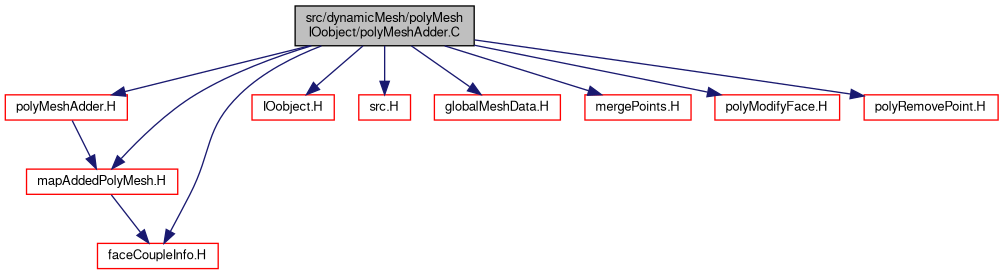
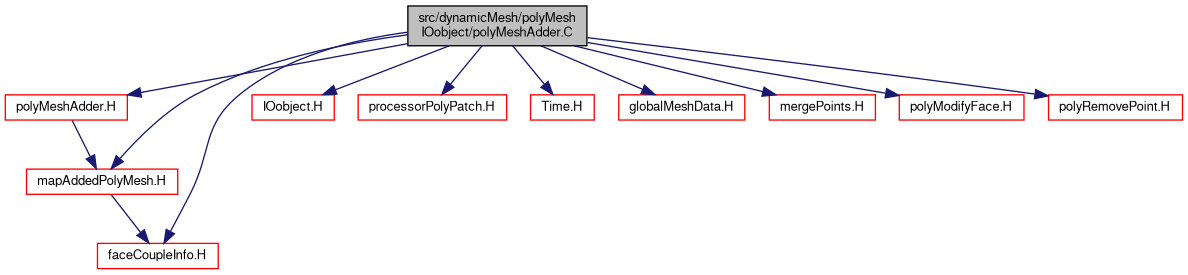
node "src.H": label "src.H" -> "processorPolyPatch.H"
node "Time.H": added
